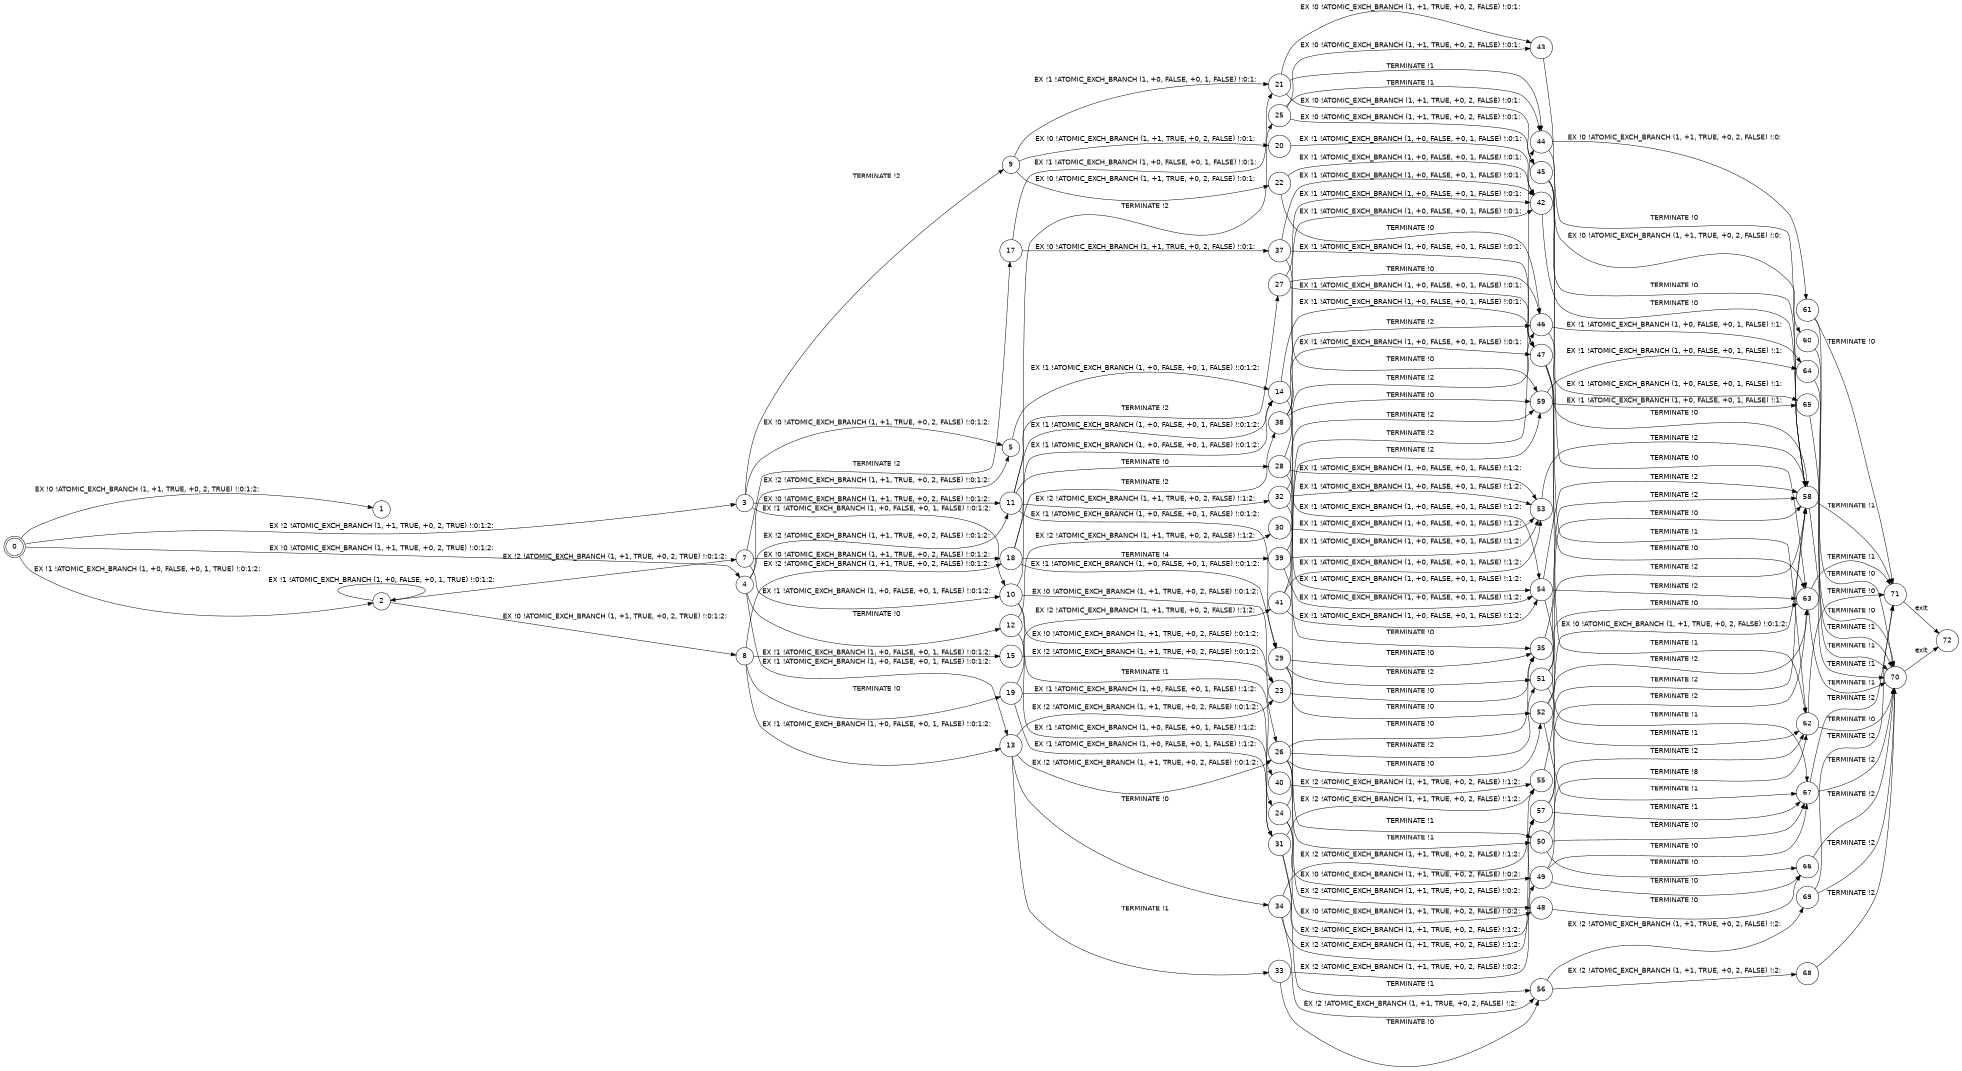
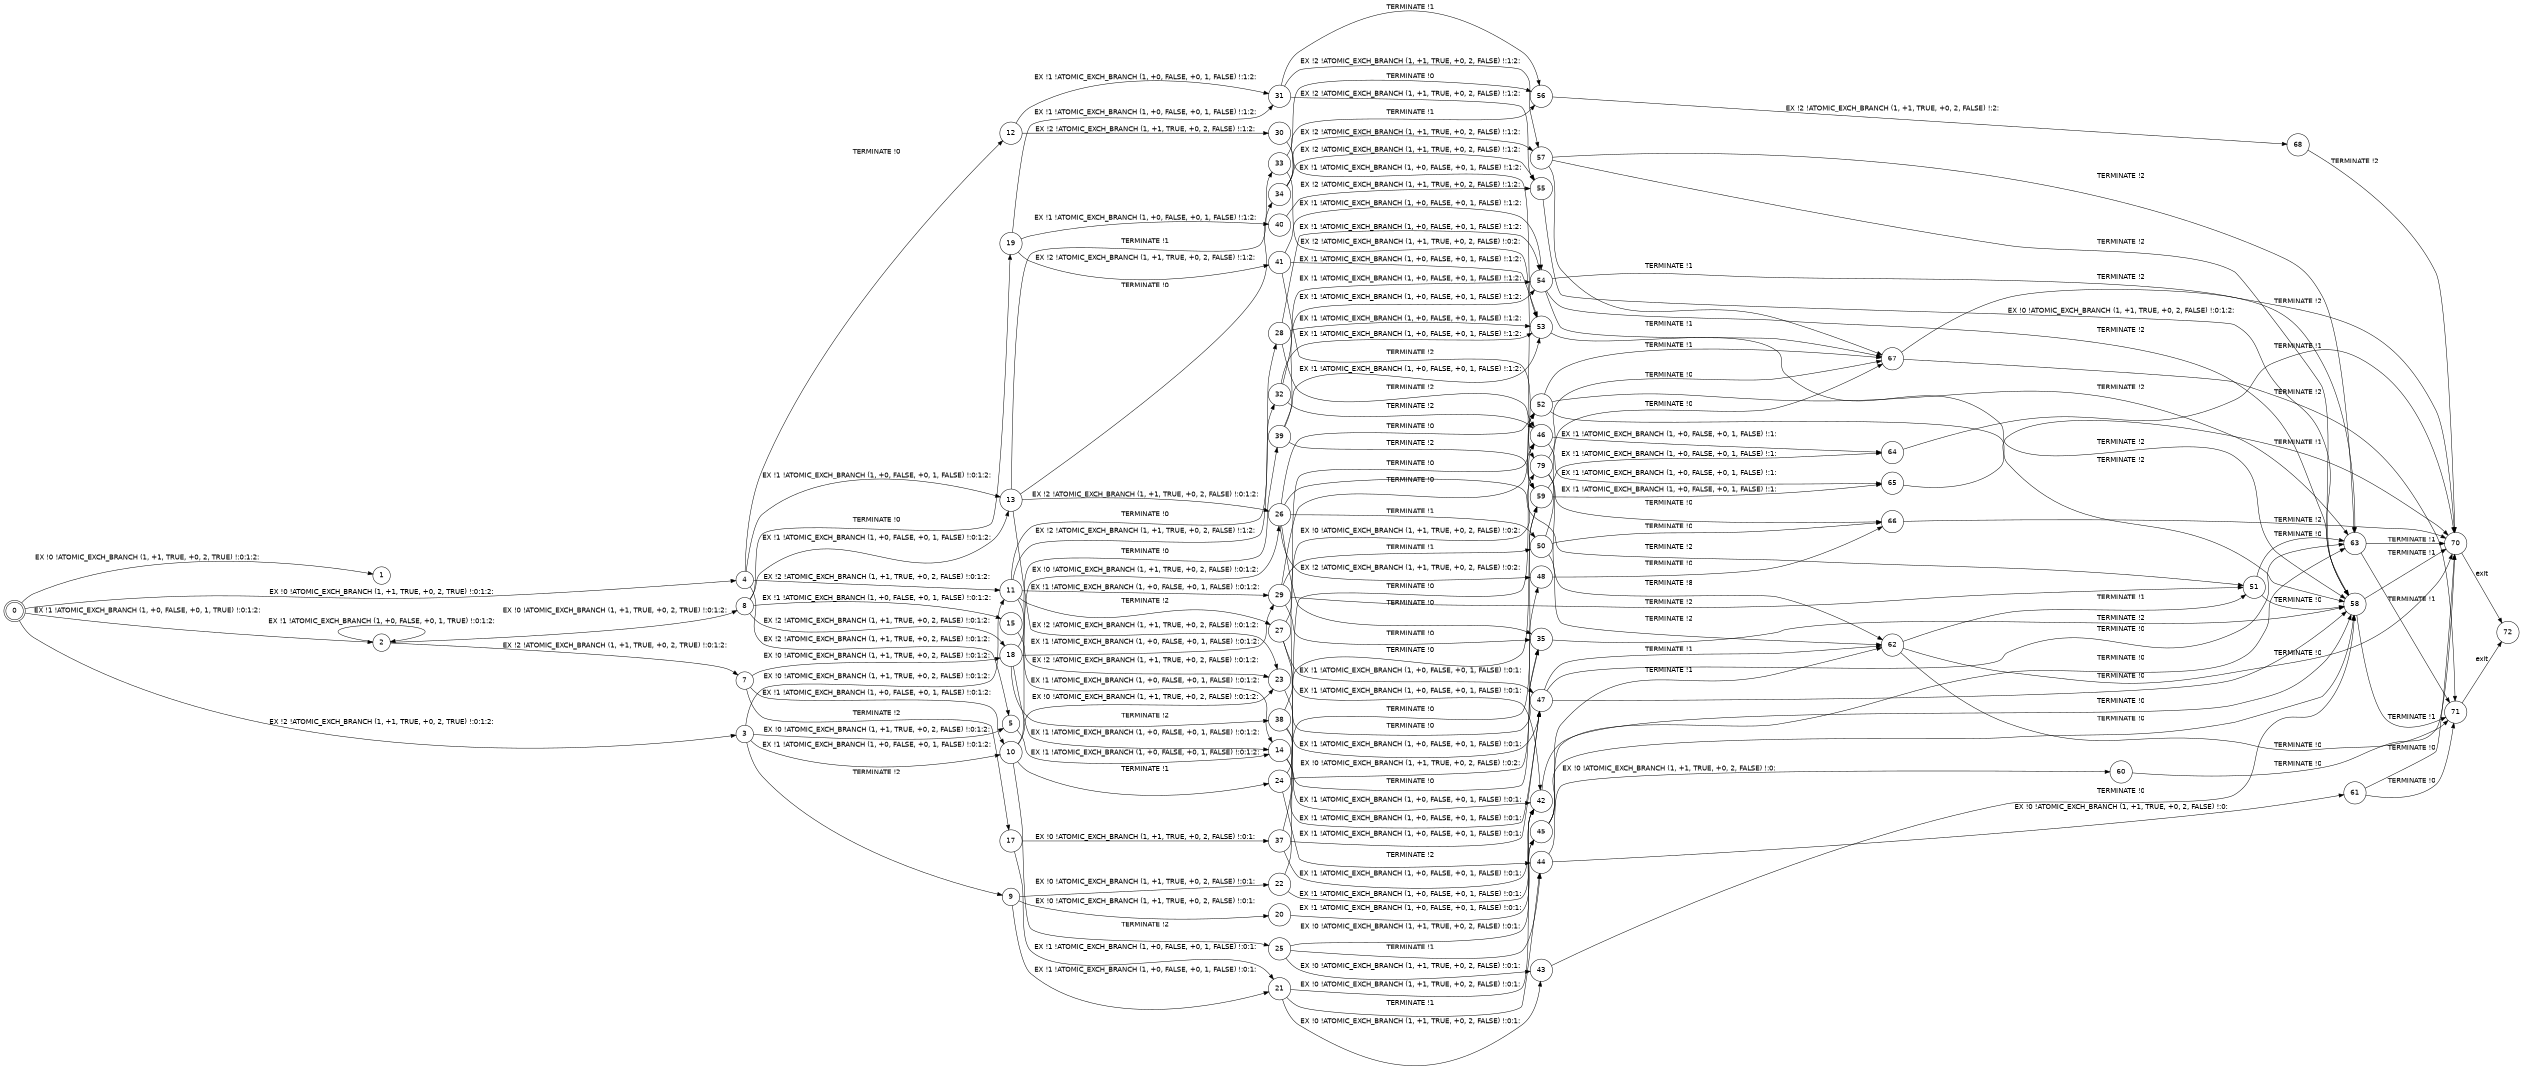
edge "18" -> "39": label "TERMINATE !4" -> "TERMINATE !0"
edge "51" -> "62": reversed
node "49": label "49" -> "79"
node "69": removed
edge "34" -> "56": label "EX !2 !ATOMIC_EXCH_BRANCH (1, +1, TRUE, +0, 2, FALSE) !:2:" -> "TERMINATE !1"
